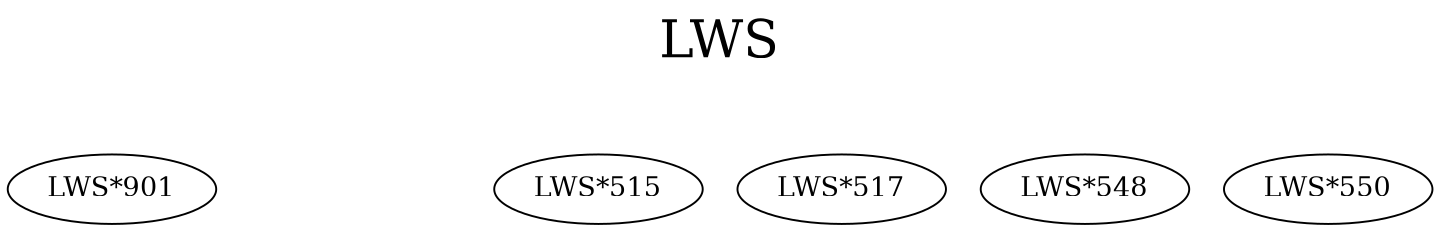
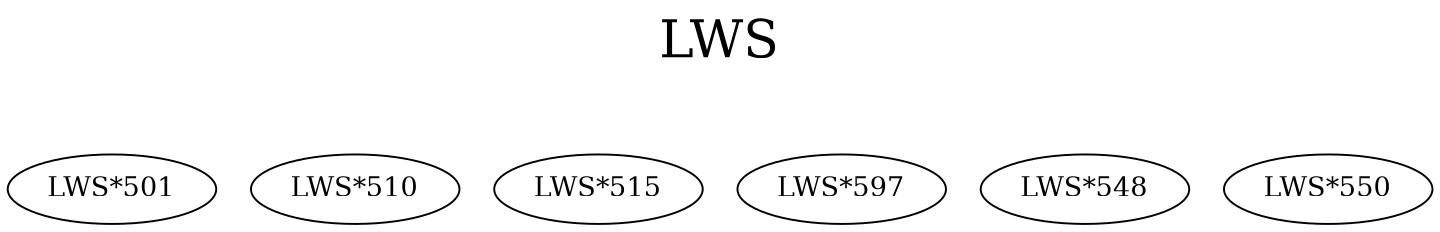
node "LWS*901": label "LWS*901" -> "LWS*501"
node "LWS*510": added
node "LWS*517": label "LWS*517" -> "LWS*597"
